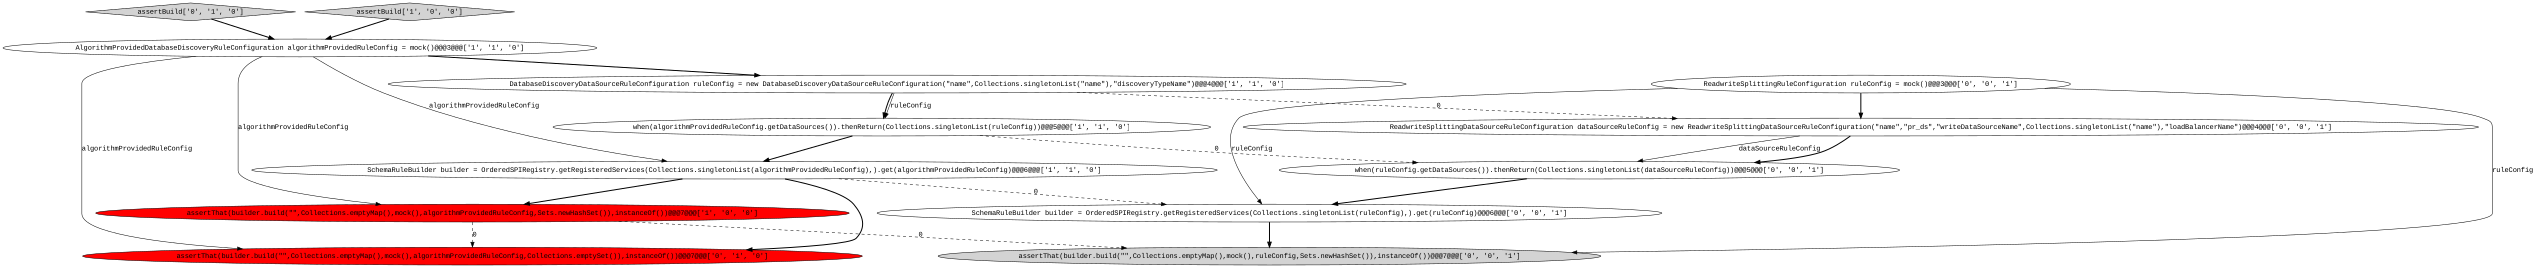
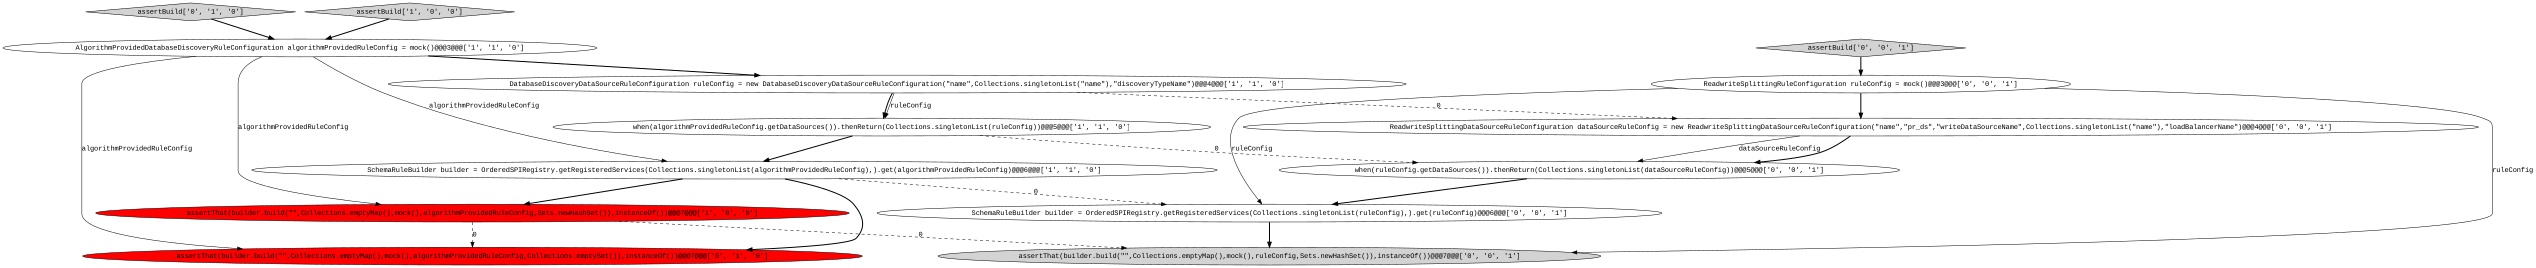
node "assertBuild['0', '0', '1']": added
